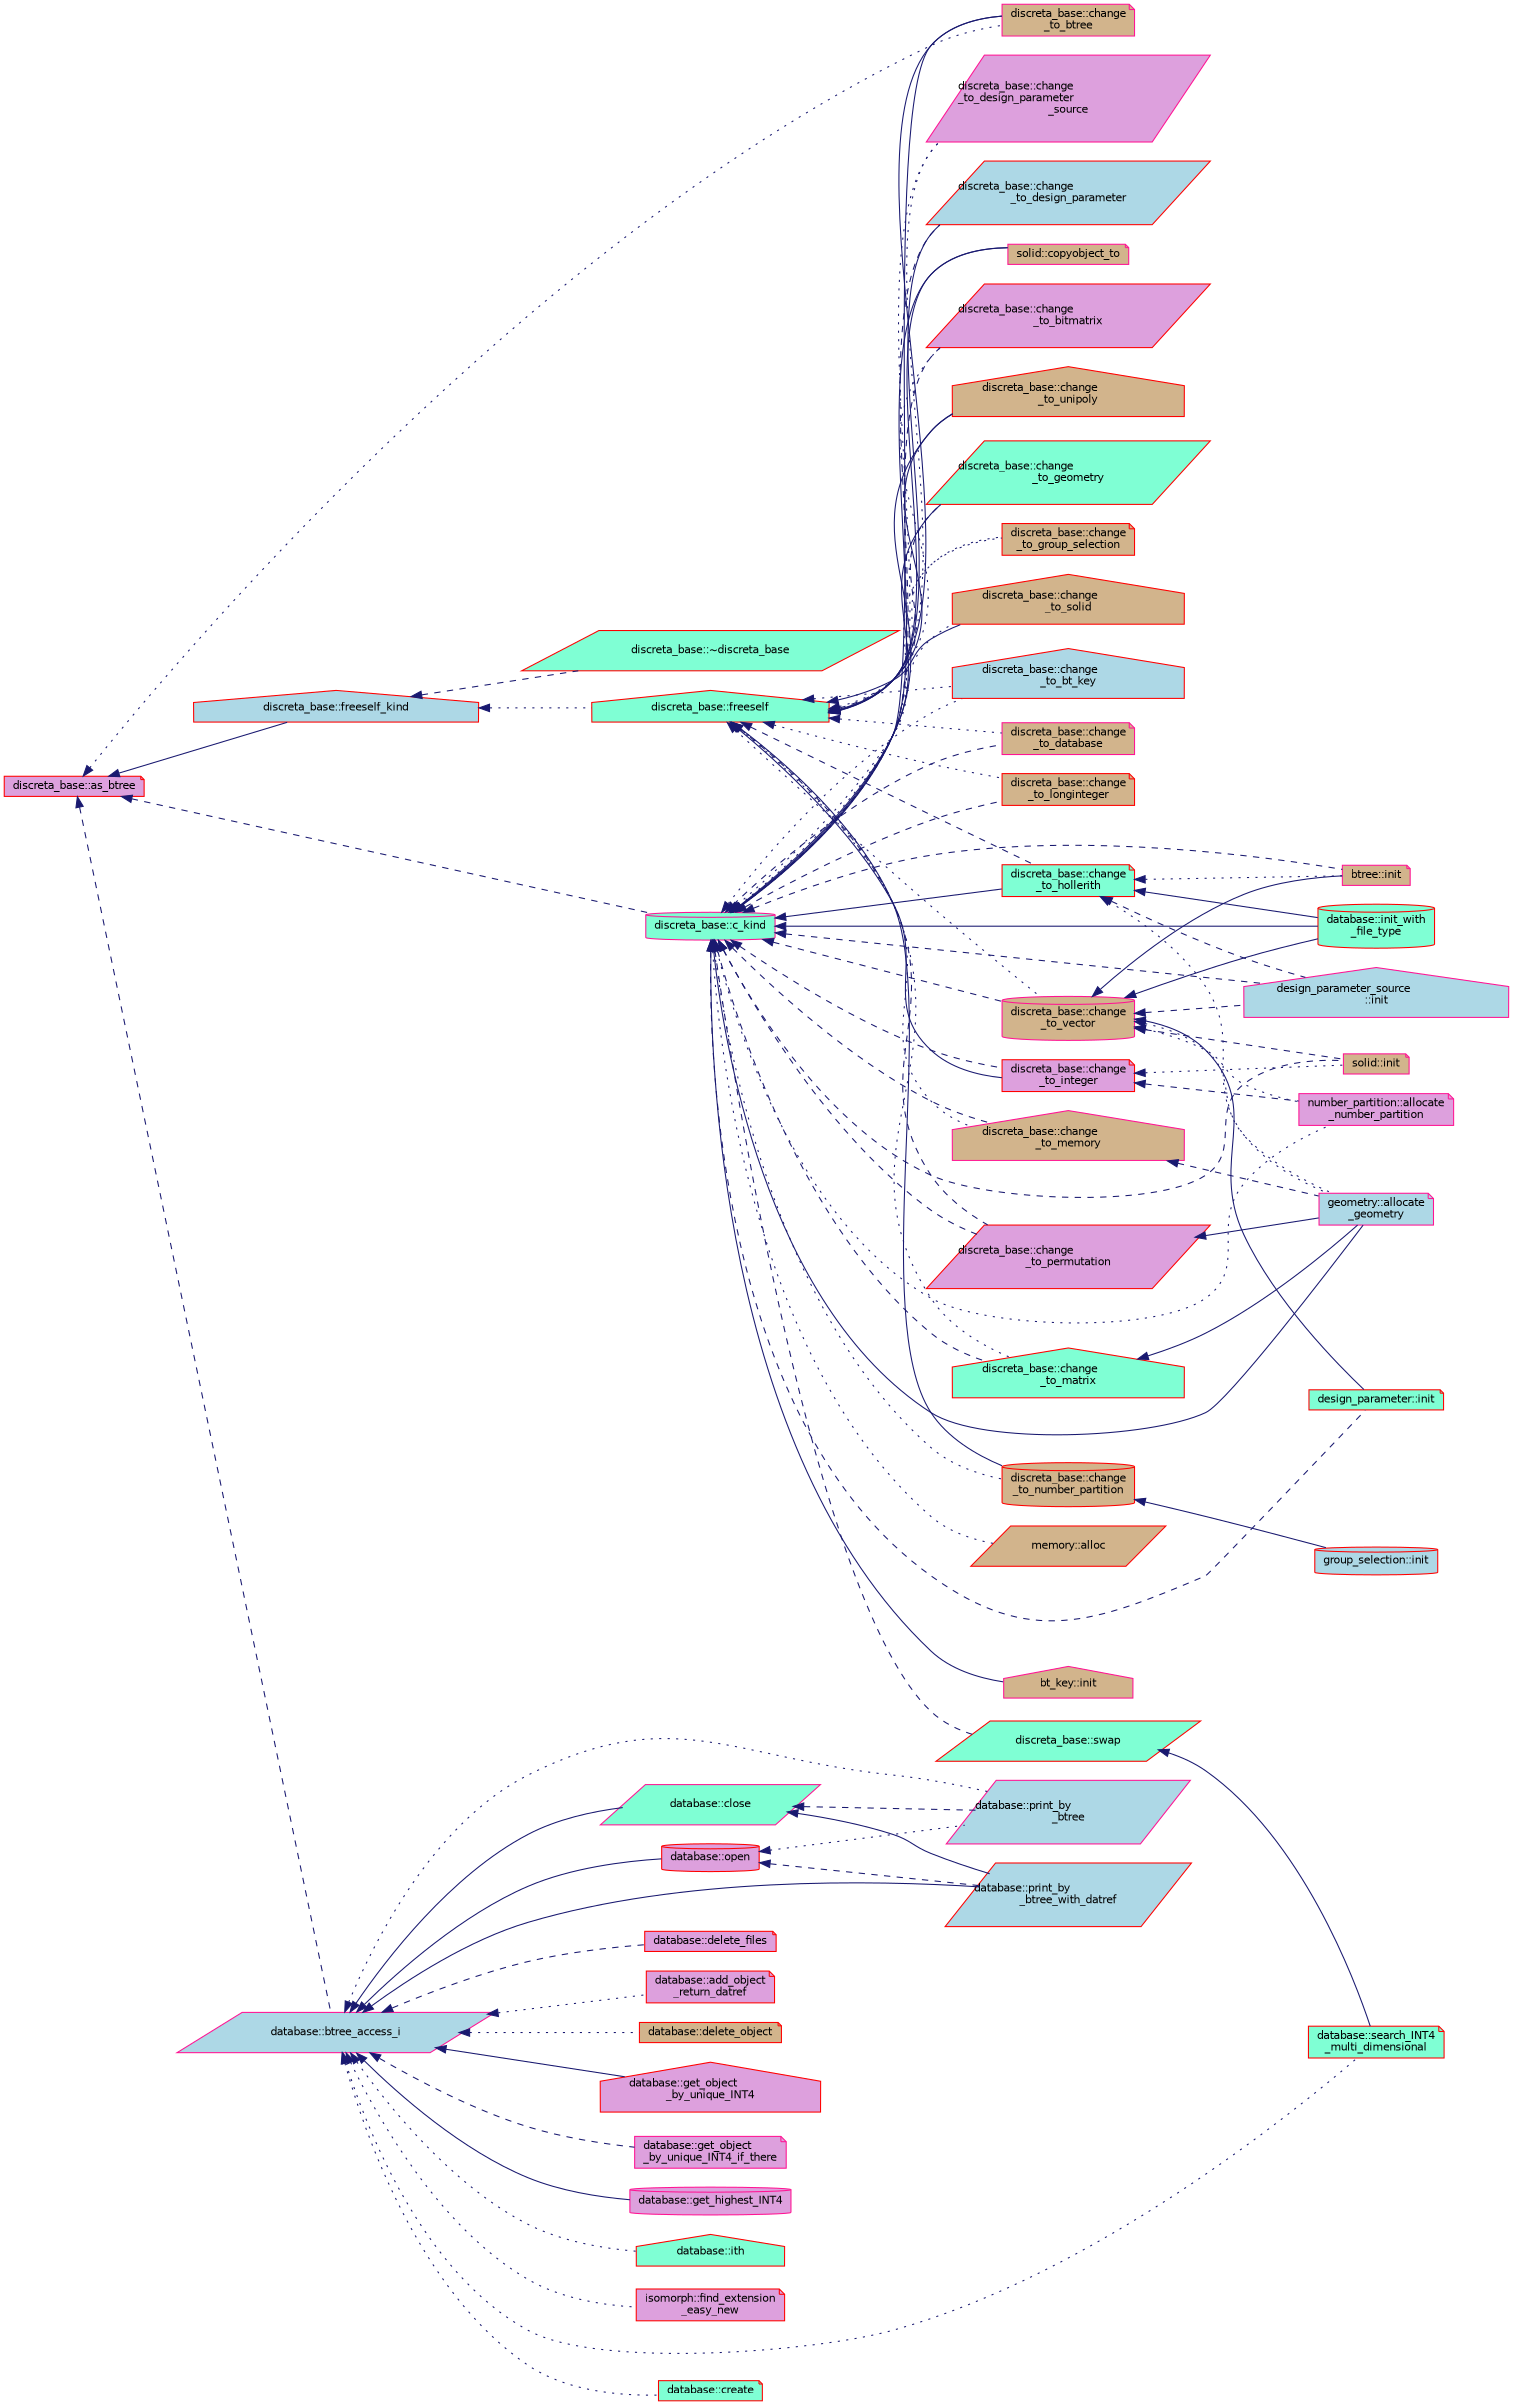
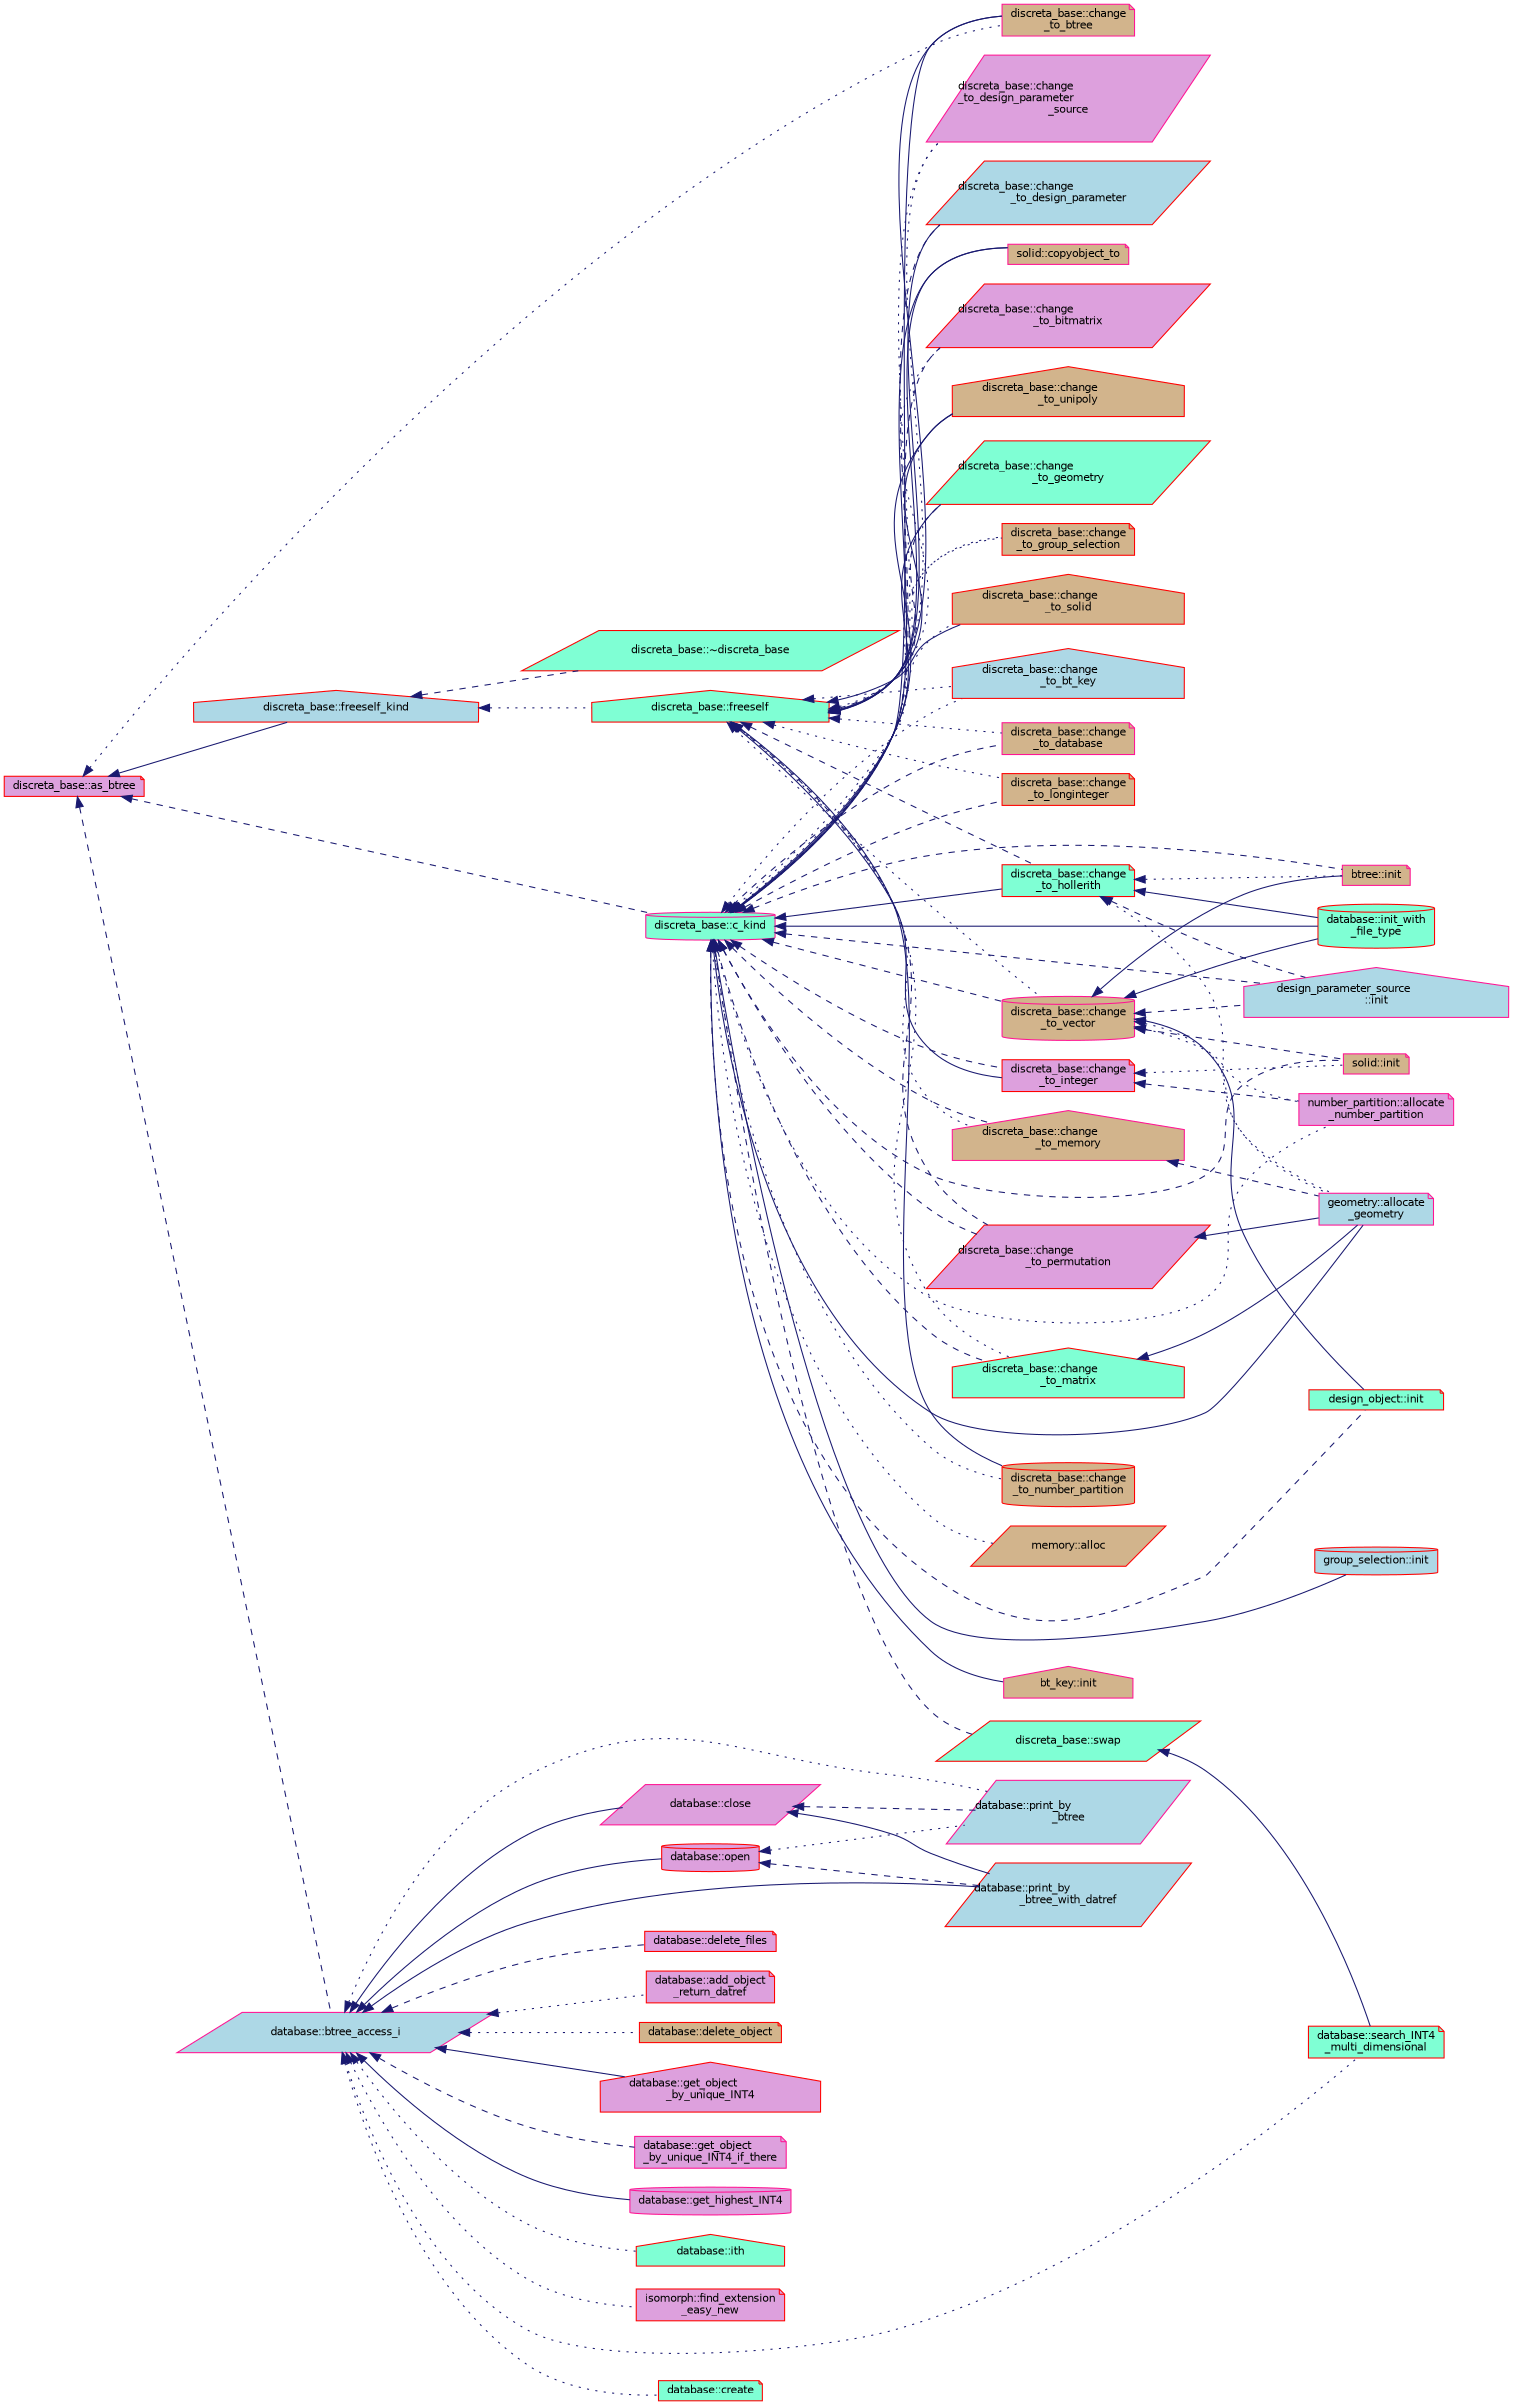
node "design_parameter::init": label "design_parameter::init" -> "design_object::init"
edge "group_selection::init" -> "discreta_base::change _to_number_partition": now "group_selection::init" -> "discreta_base::c_kind"
node "database::close": fillcolor aquamarine -> plum
